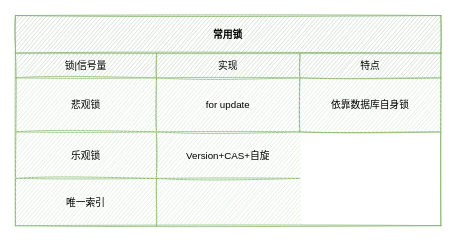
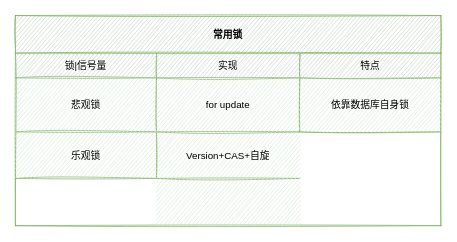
node "唯一索引": removed
